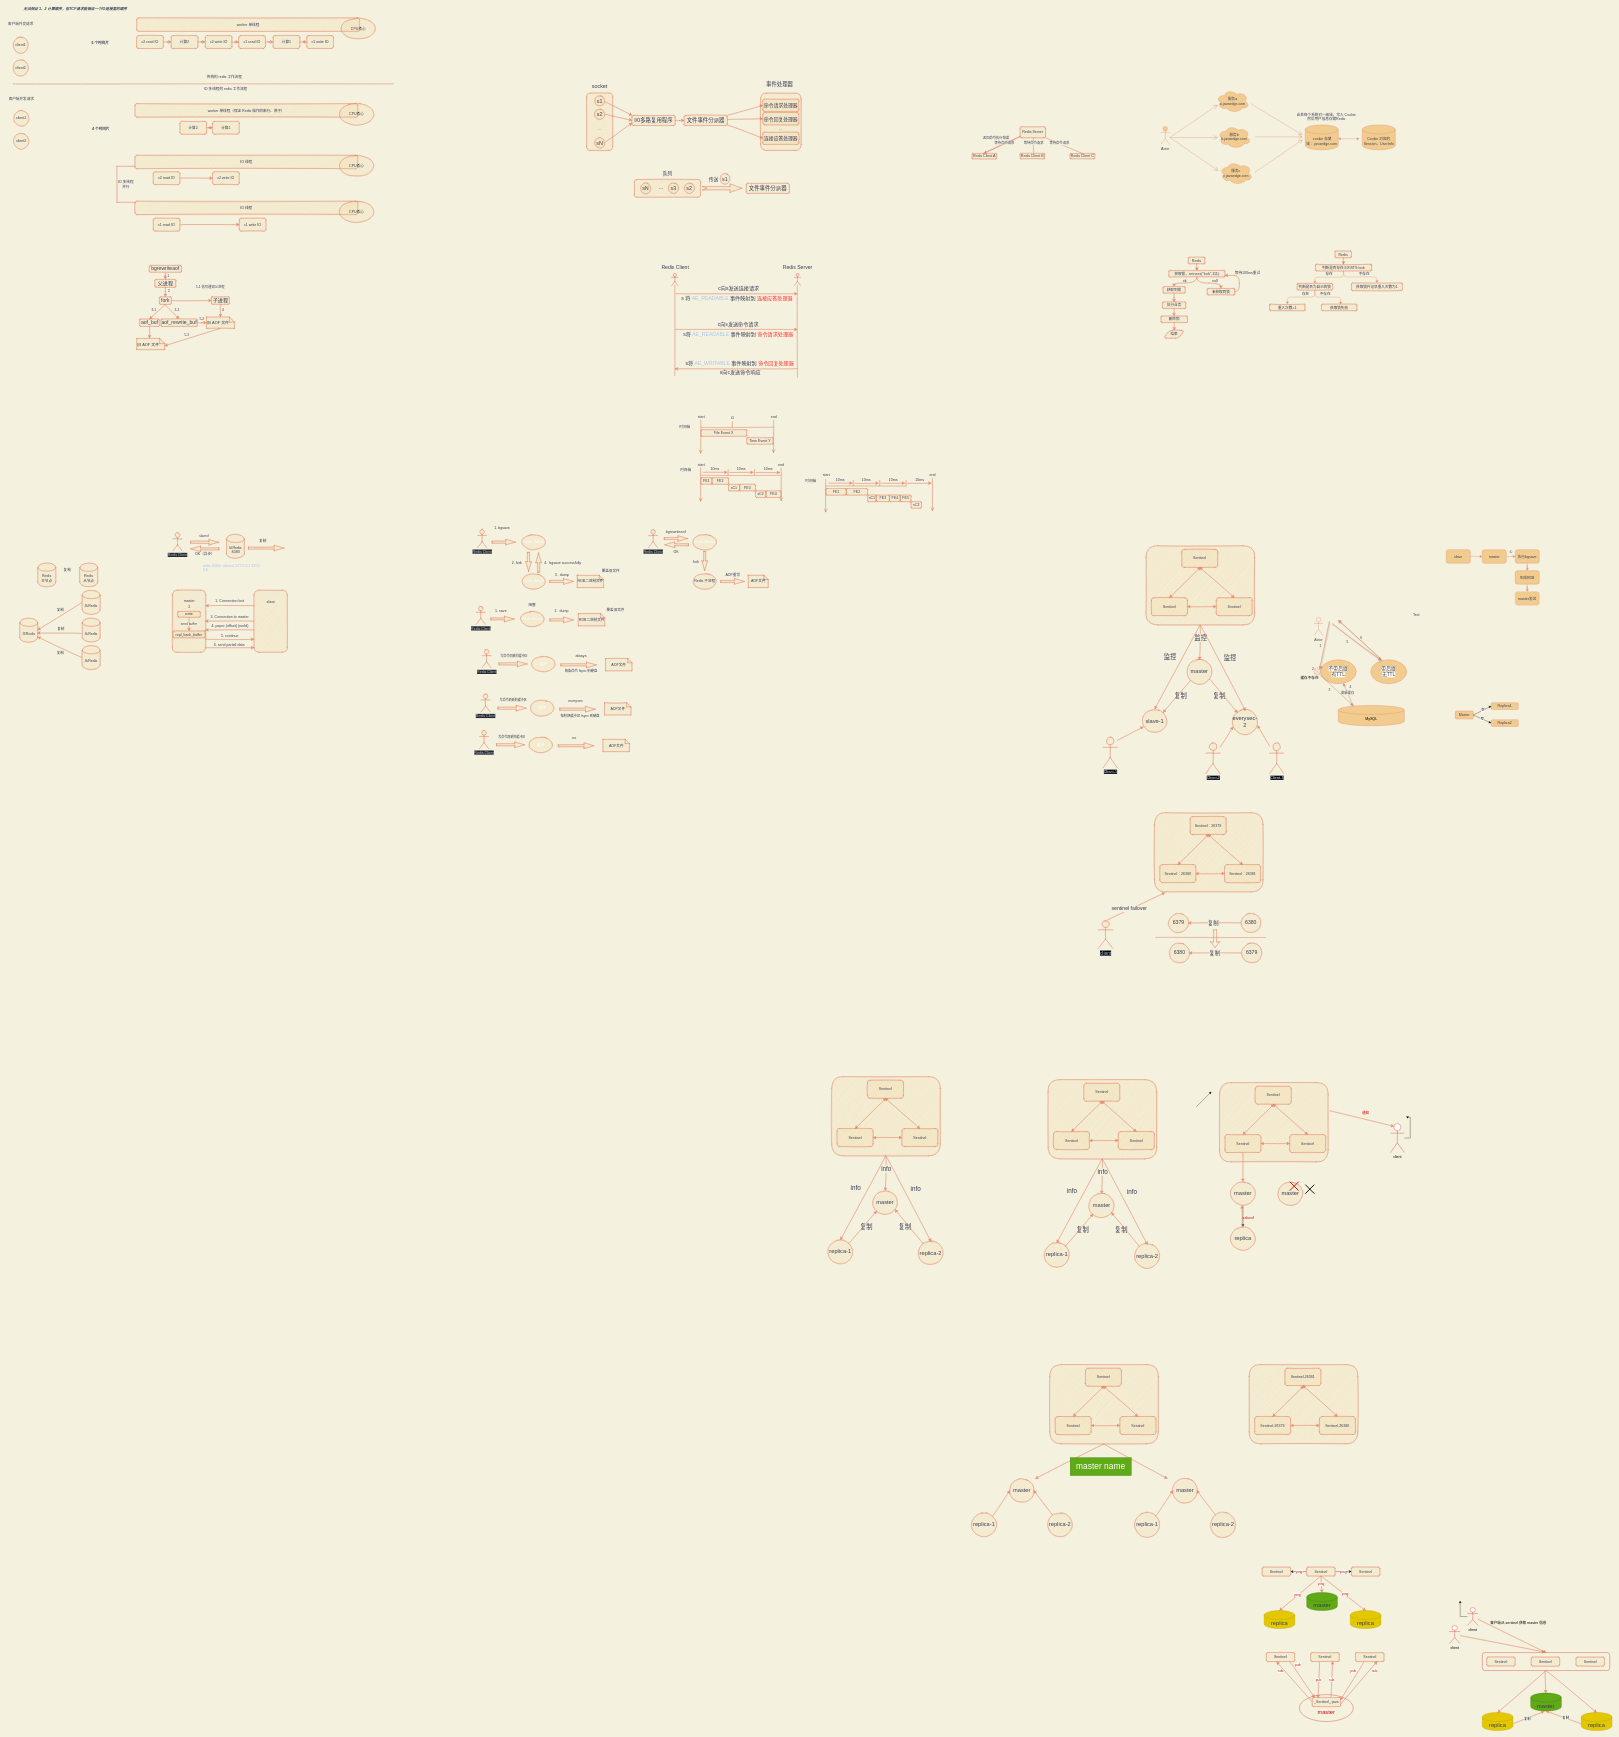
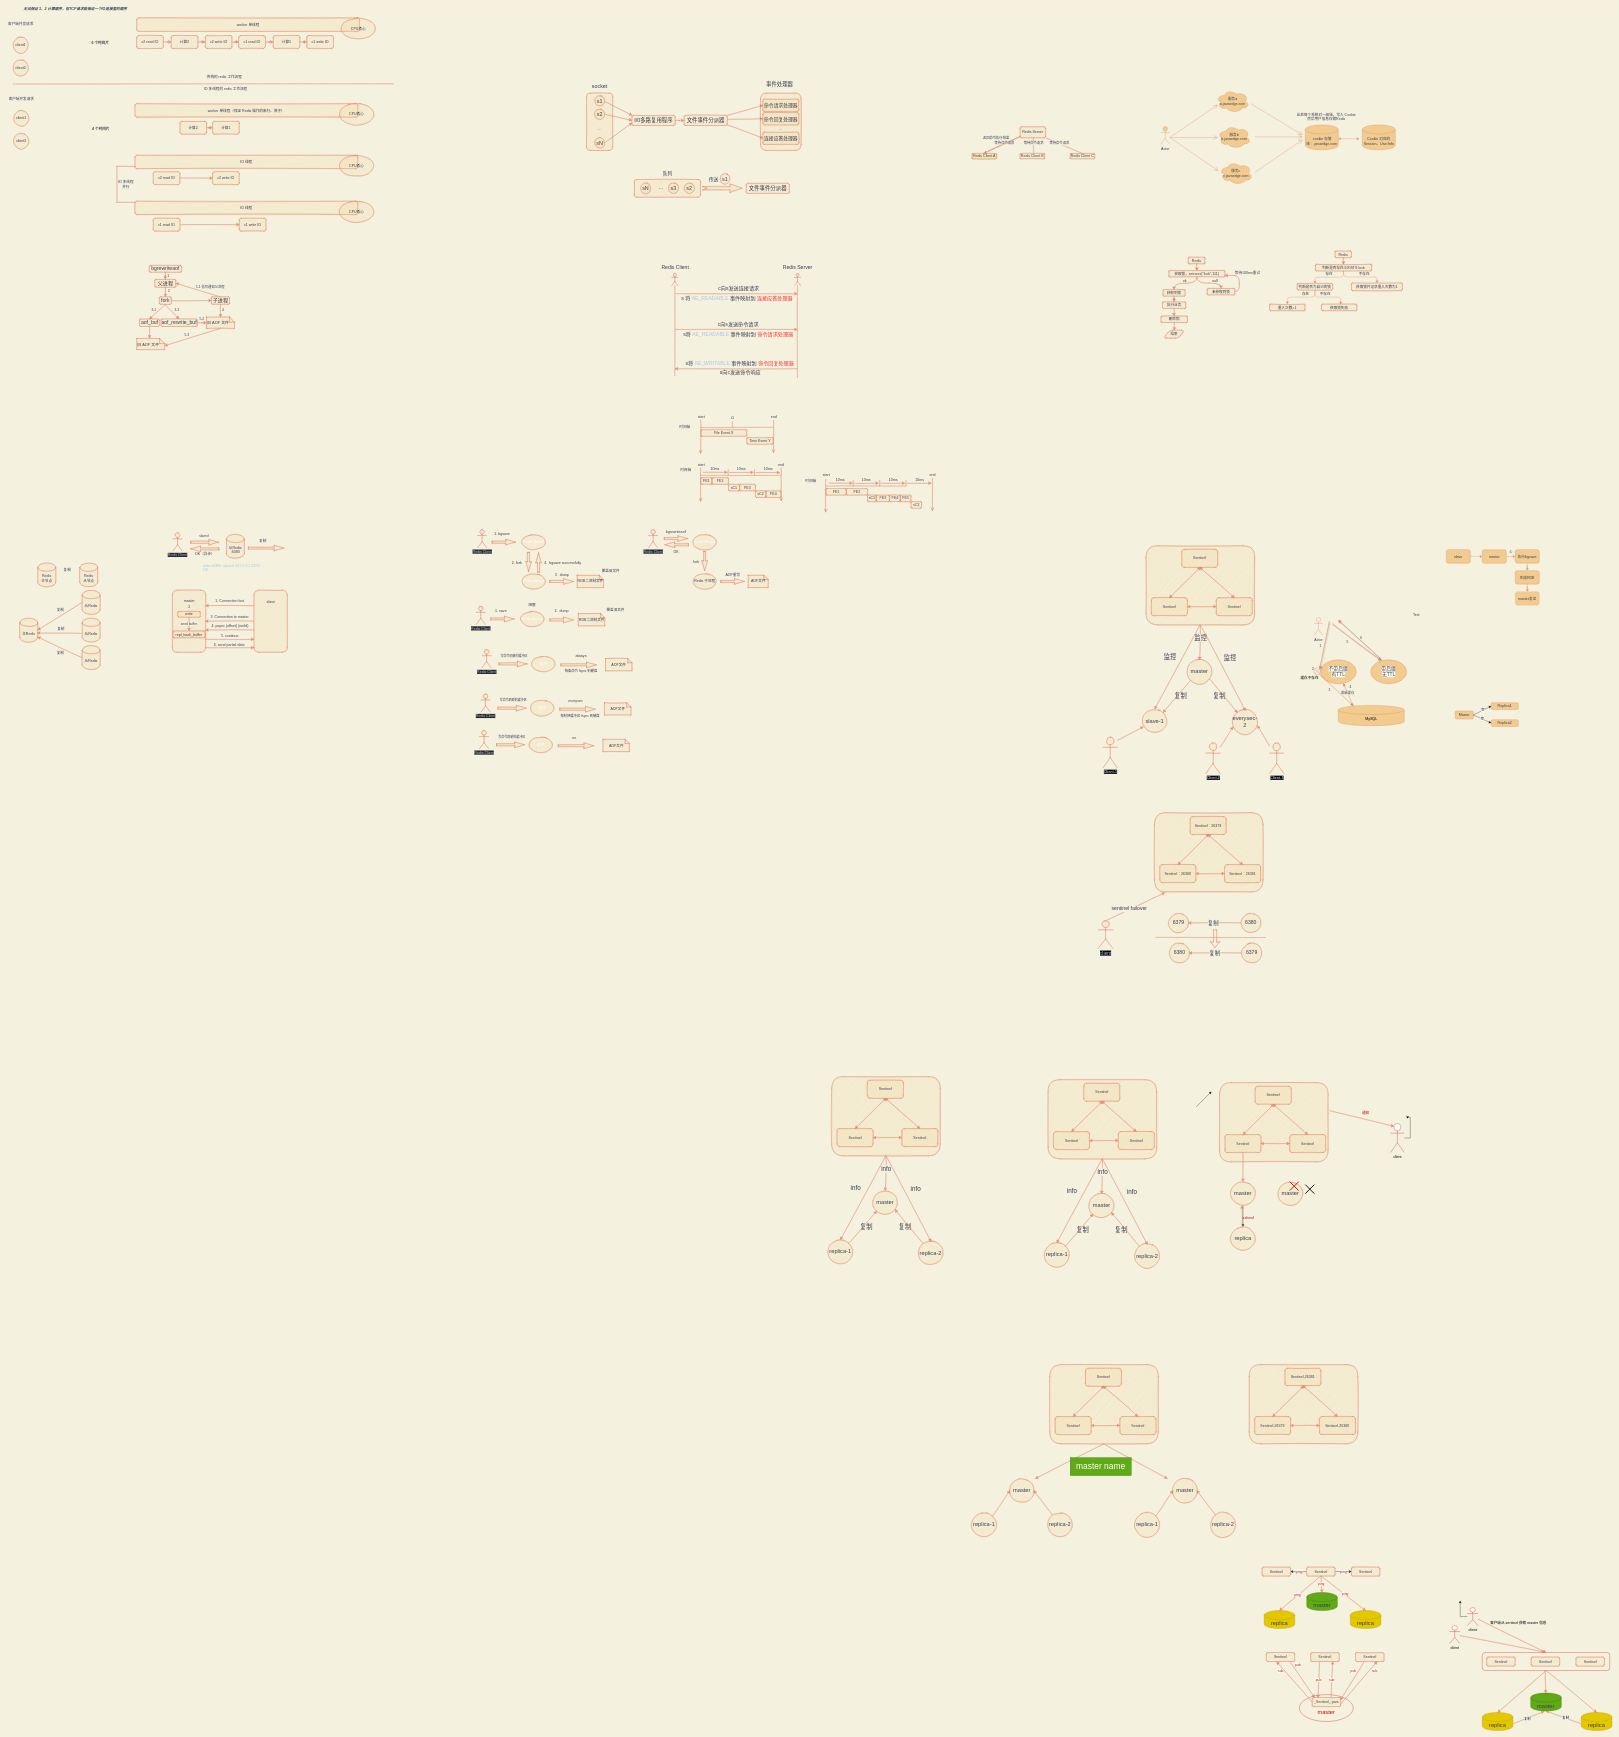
node "Redis Client A": fillcolor #f2cc8f -> #e3c800
edge "子进程" -> "父进程": added
node "获取到锁": moved (1174, 290) -> (1174, 293)
node "1. bgsave": moved (502, 528) -> (502, 534)
